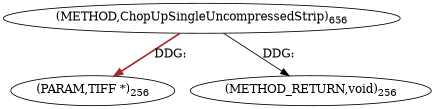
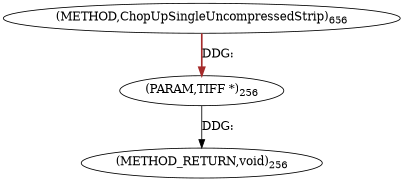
edge "(METHOD,ChopUpSingleUncompressedStrip)" -> "(METHOD_RETURN,void)": now "(PARAM,TIFF *)" -> "(METHOD_RETURN,void)"
